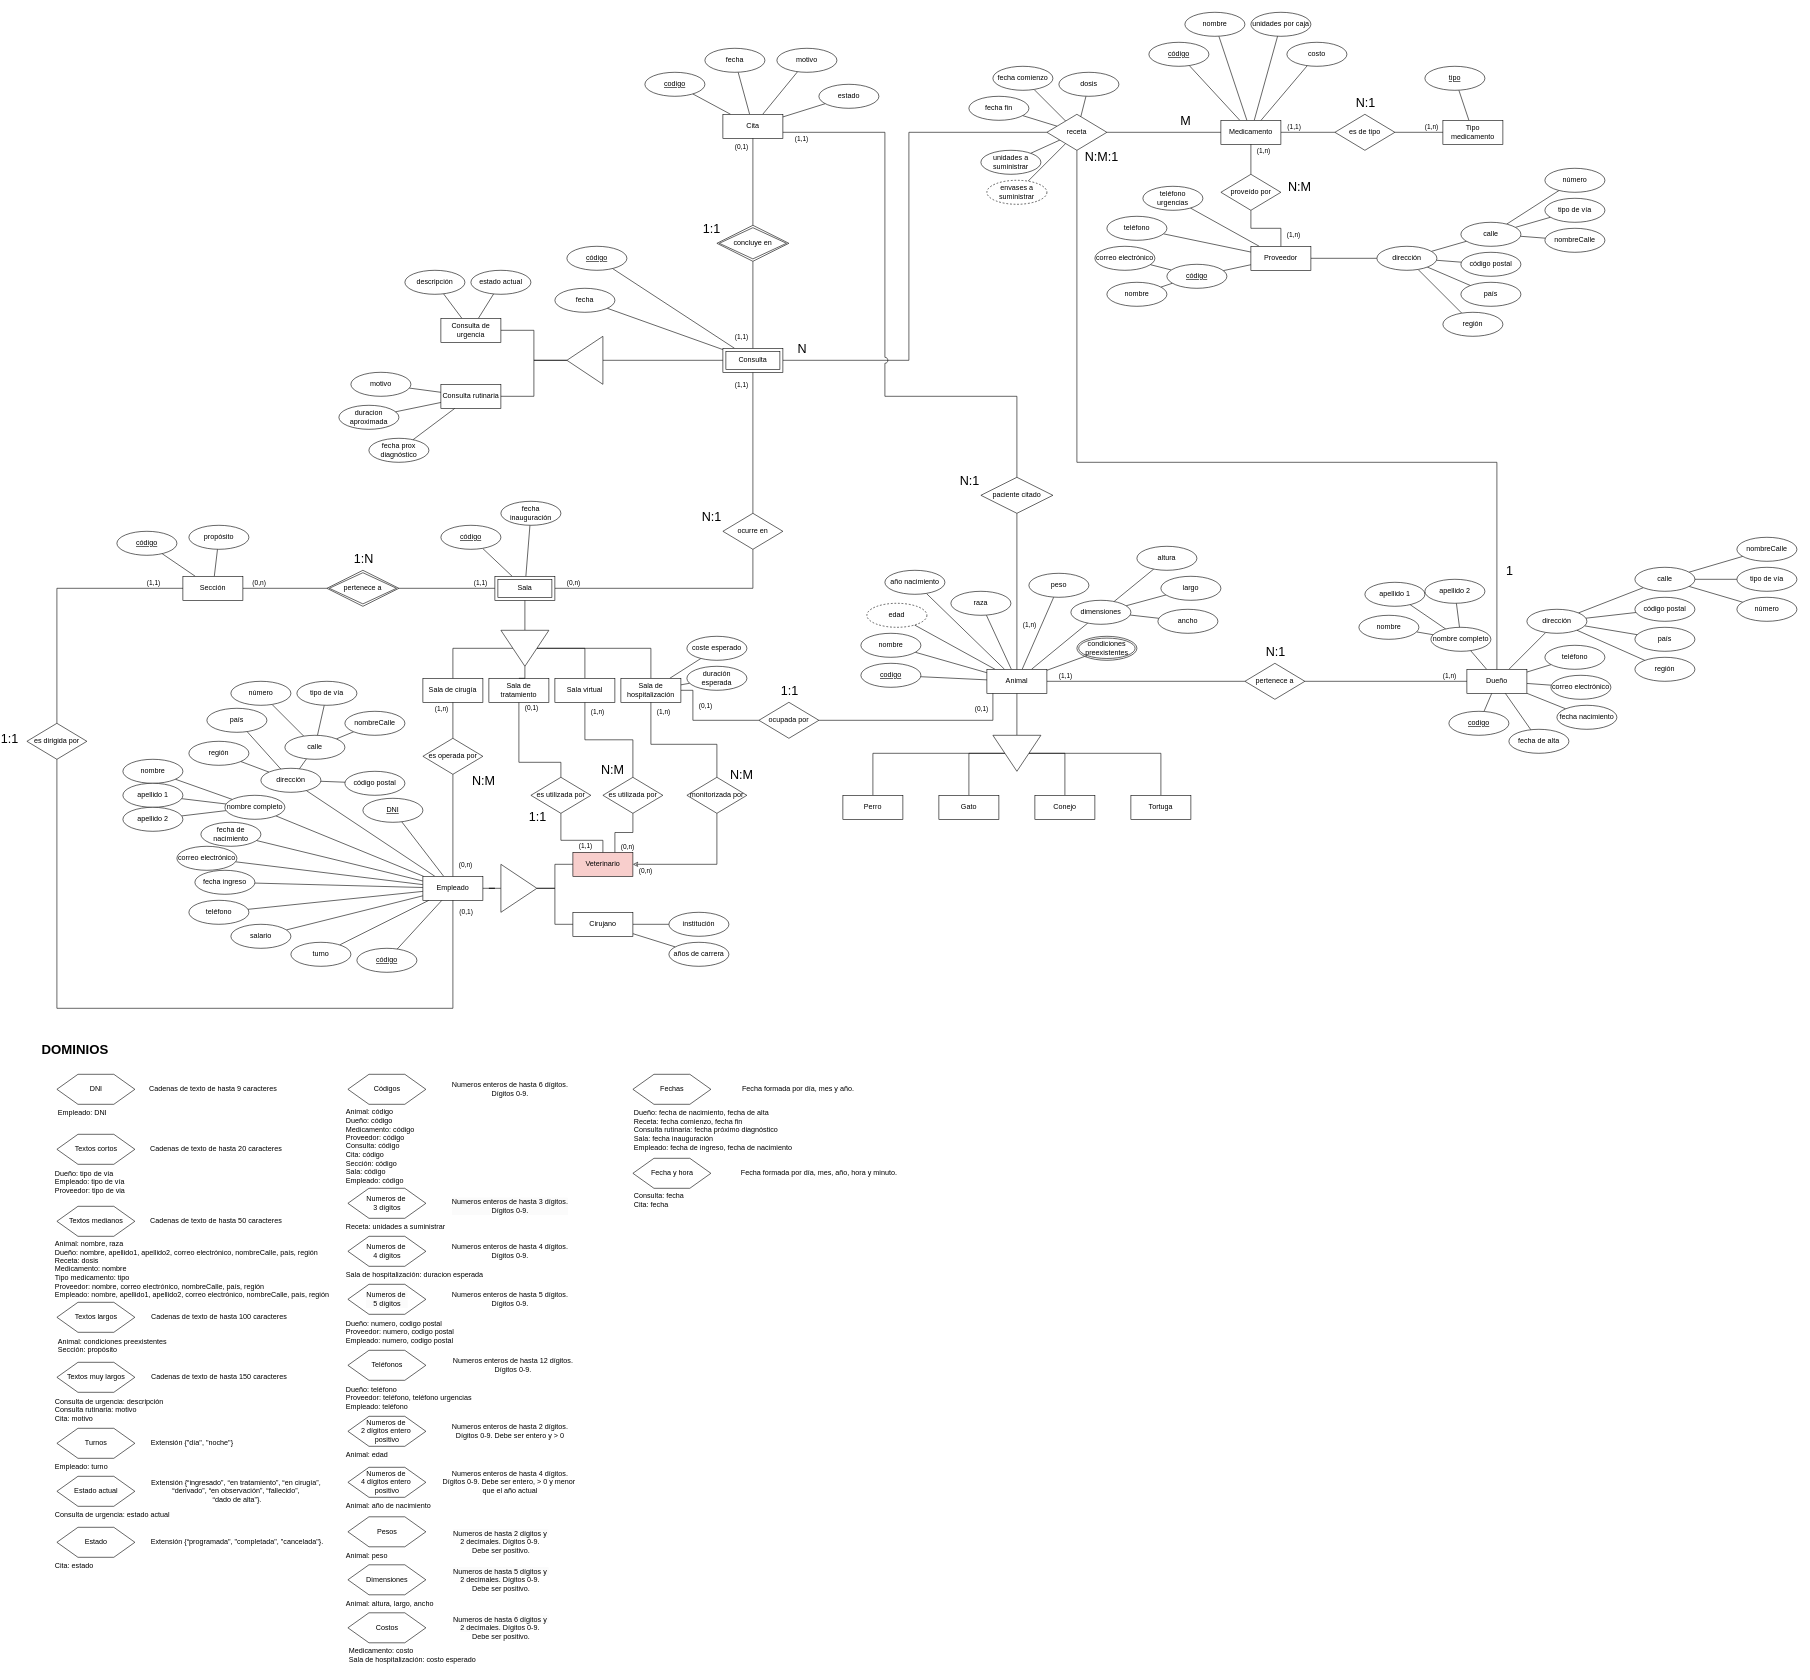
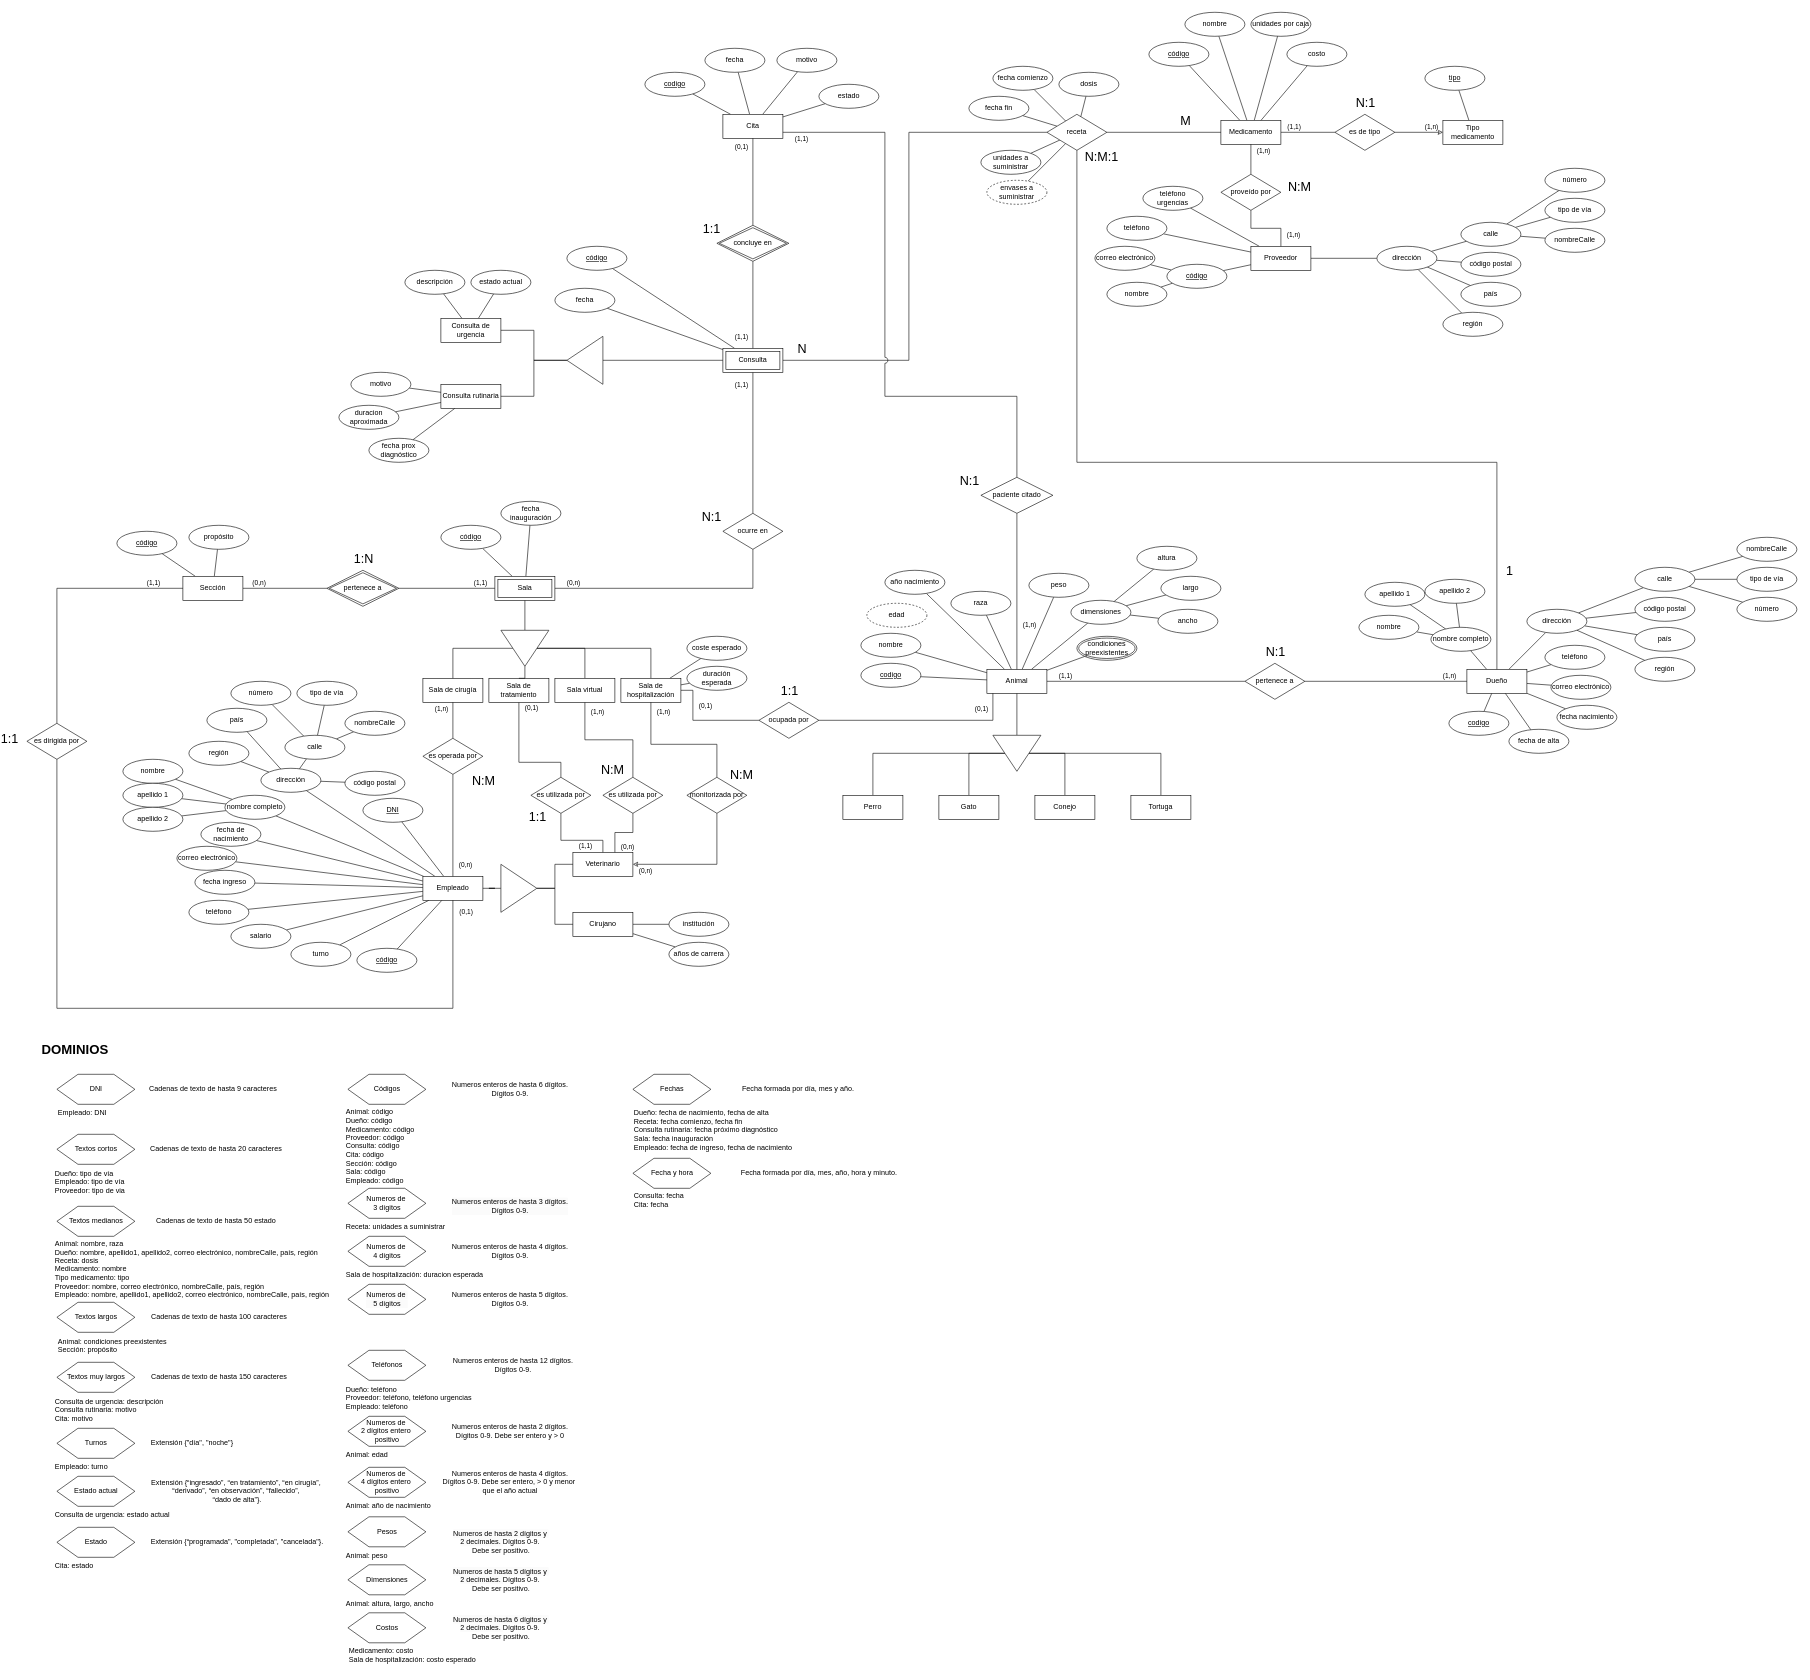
edge "es de tipo" -- "Tipo medicamento": arrowhead none -> classic
edge "edad" -- "Animal": removed
node "Veterinario": fillcolor #f8cecc -> #ffffff
node "Cadenas de texto de hasta 50 caracteres": label "Cadenas de texto de hasta 50 caracteres" -> "Cadenas de texto de hasta 50 estado"
node "Dueño: numero, codigo postal Proveedor: numero, codigo postal Empleado: numero, codigo postal": removed
